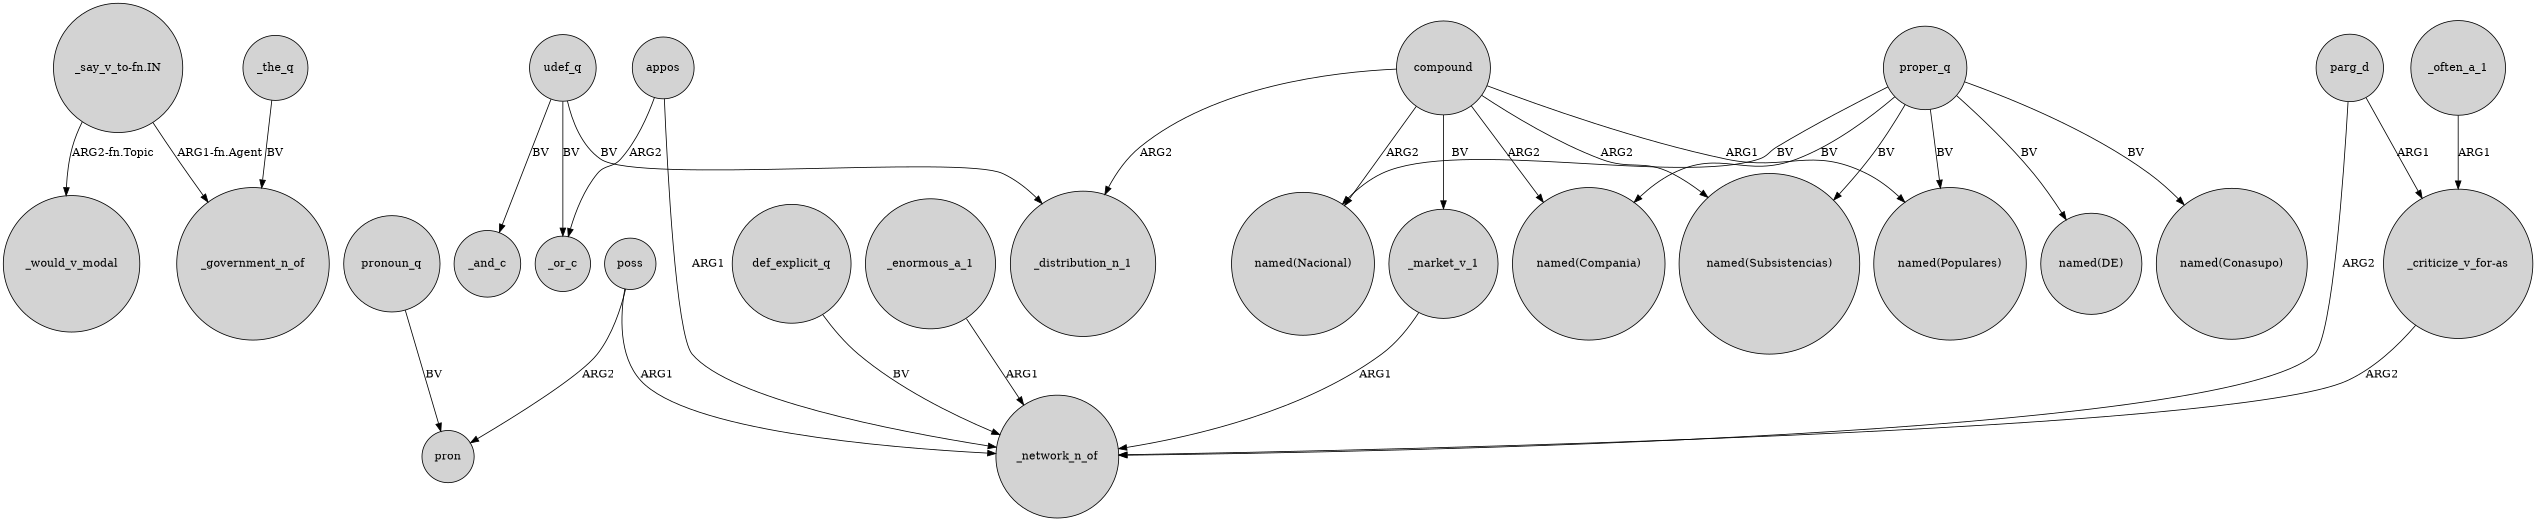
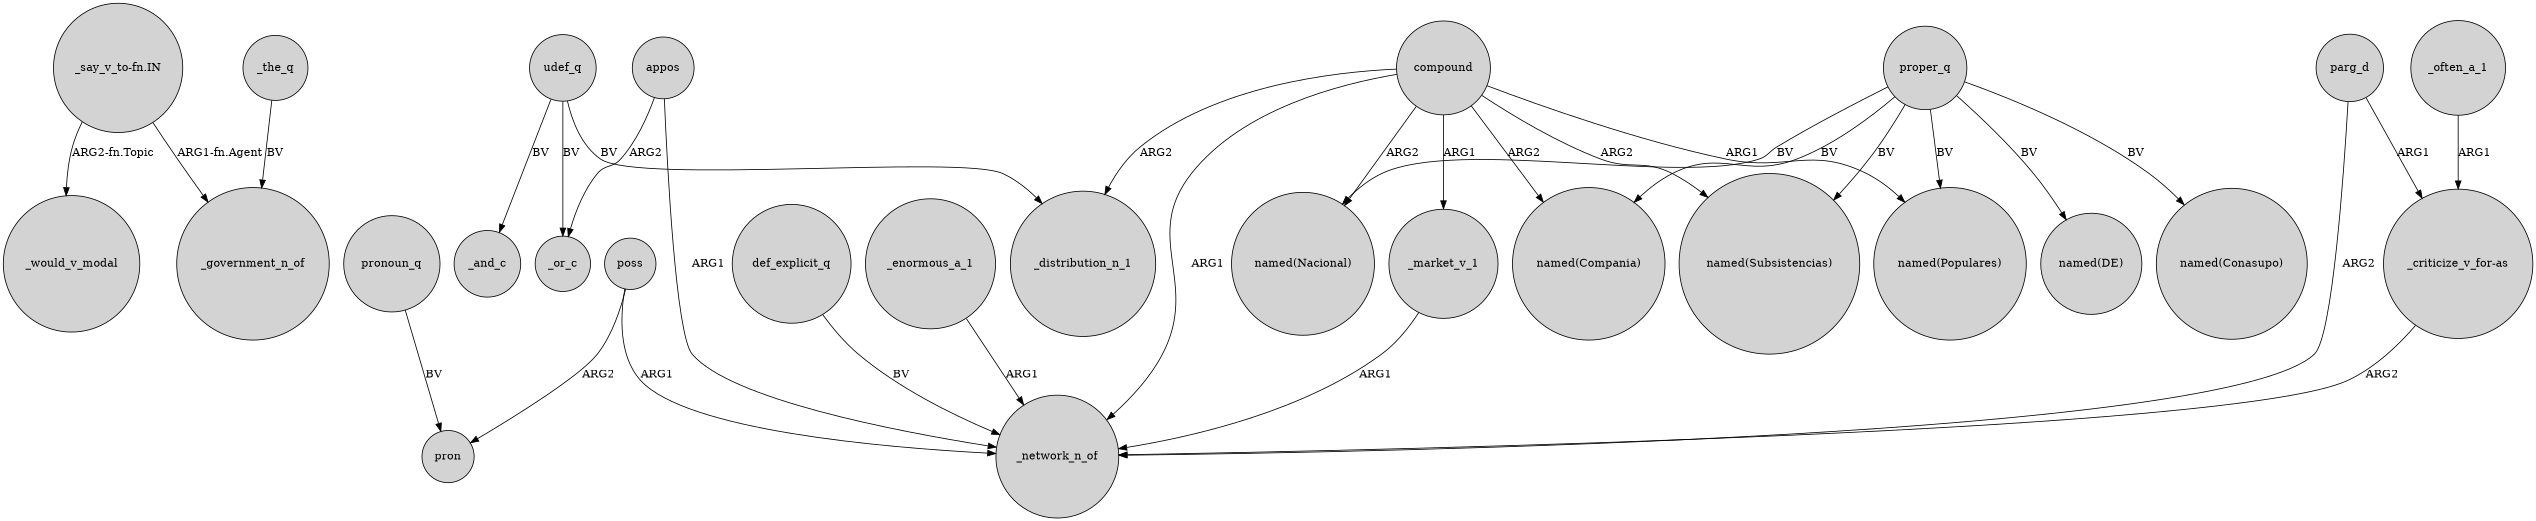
edge "compound" -> "_market_v_1": label "BV" -> "ARG1"
edge "compound" -> "_network_n_of": added, label "ARG1"
